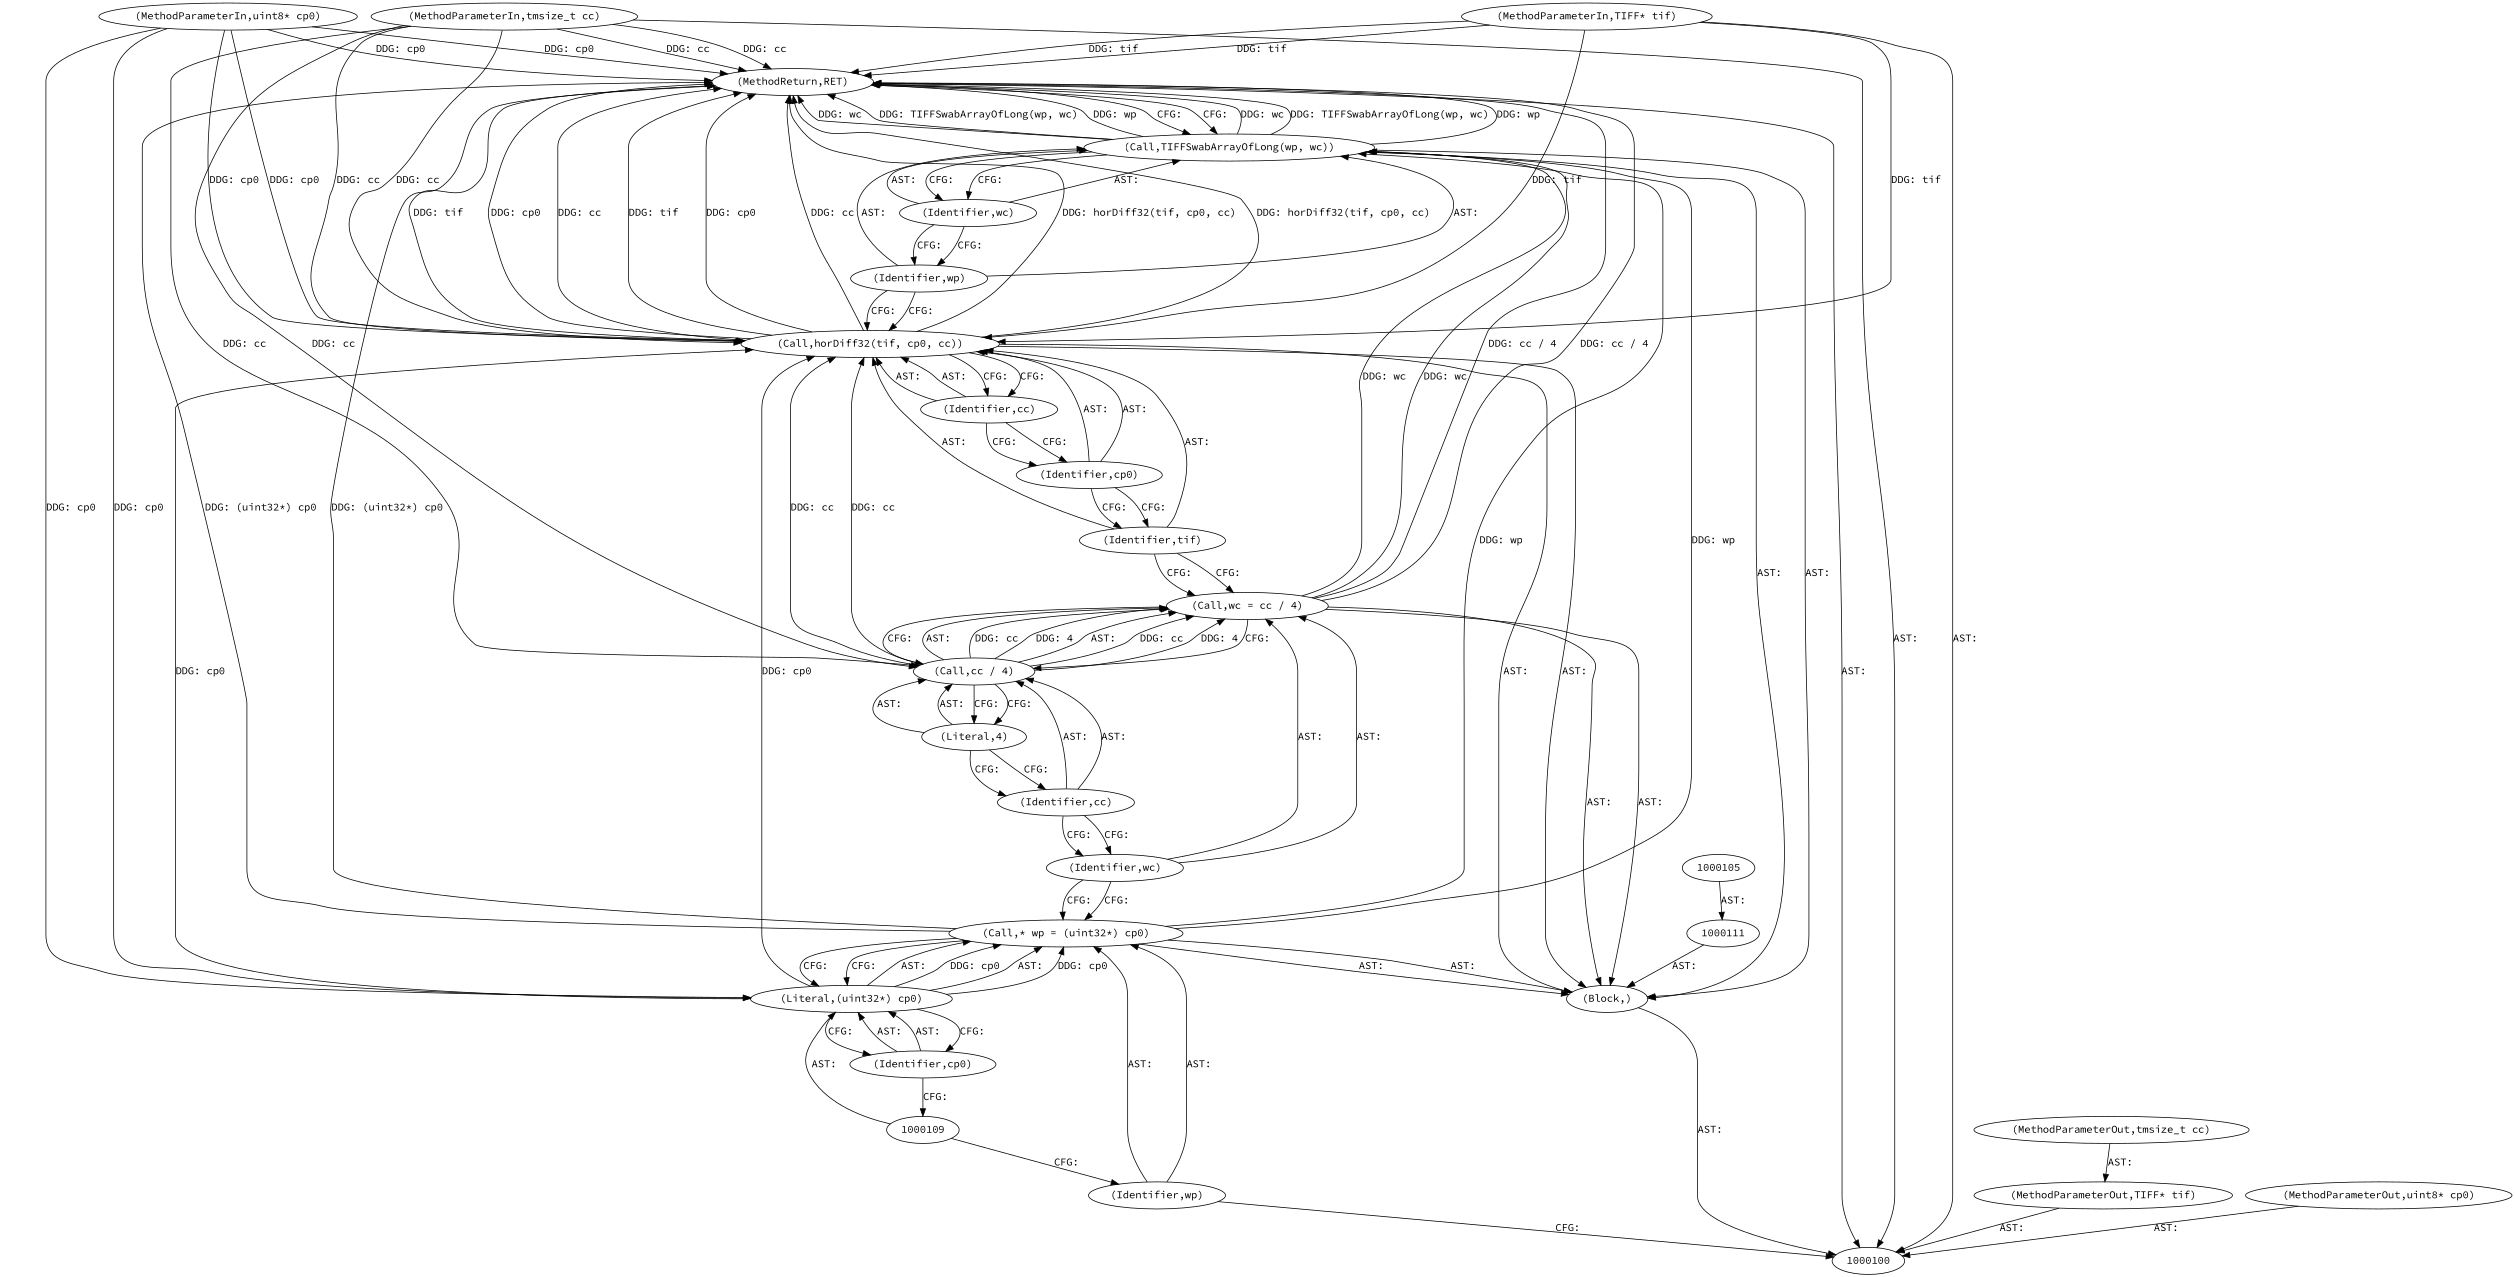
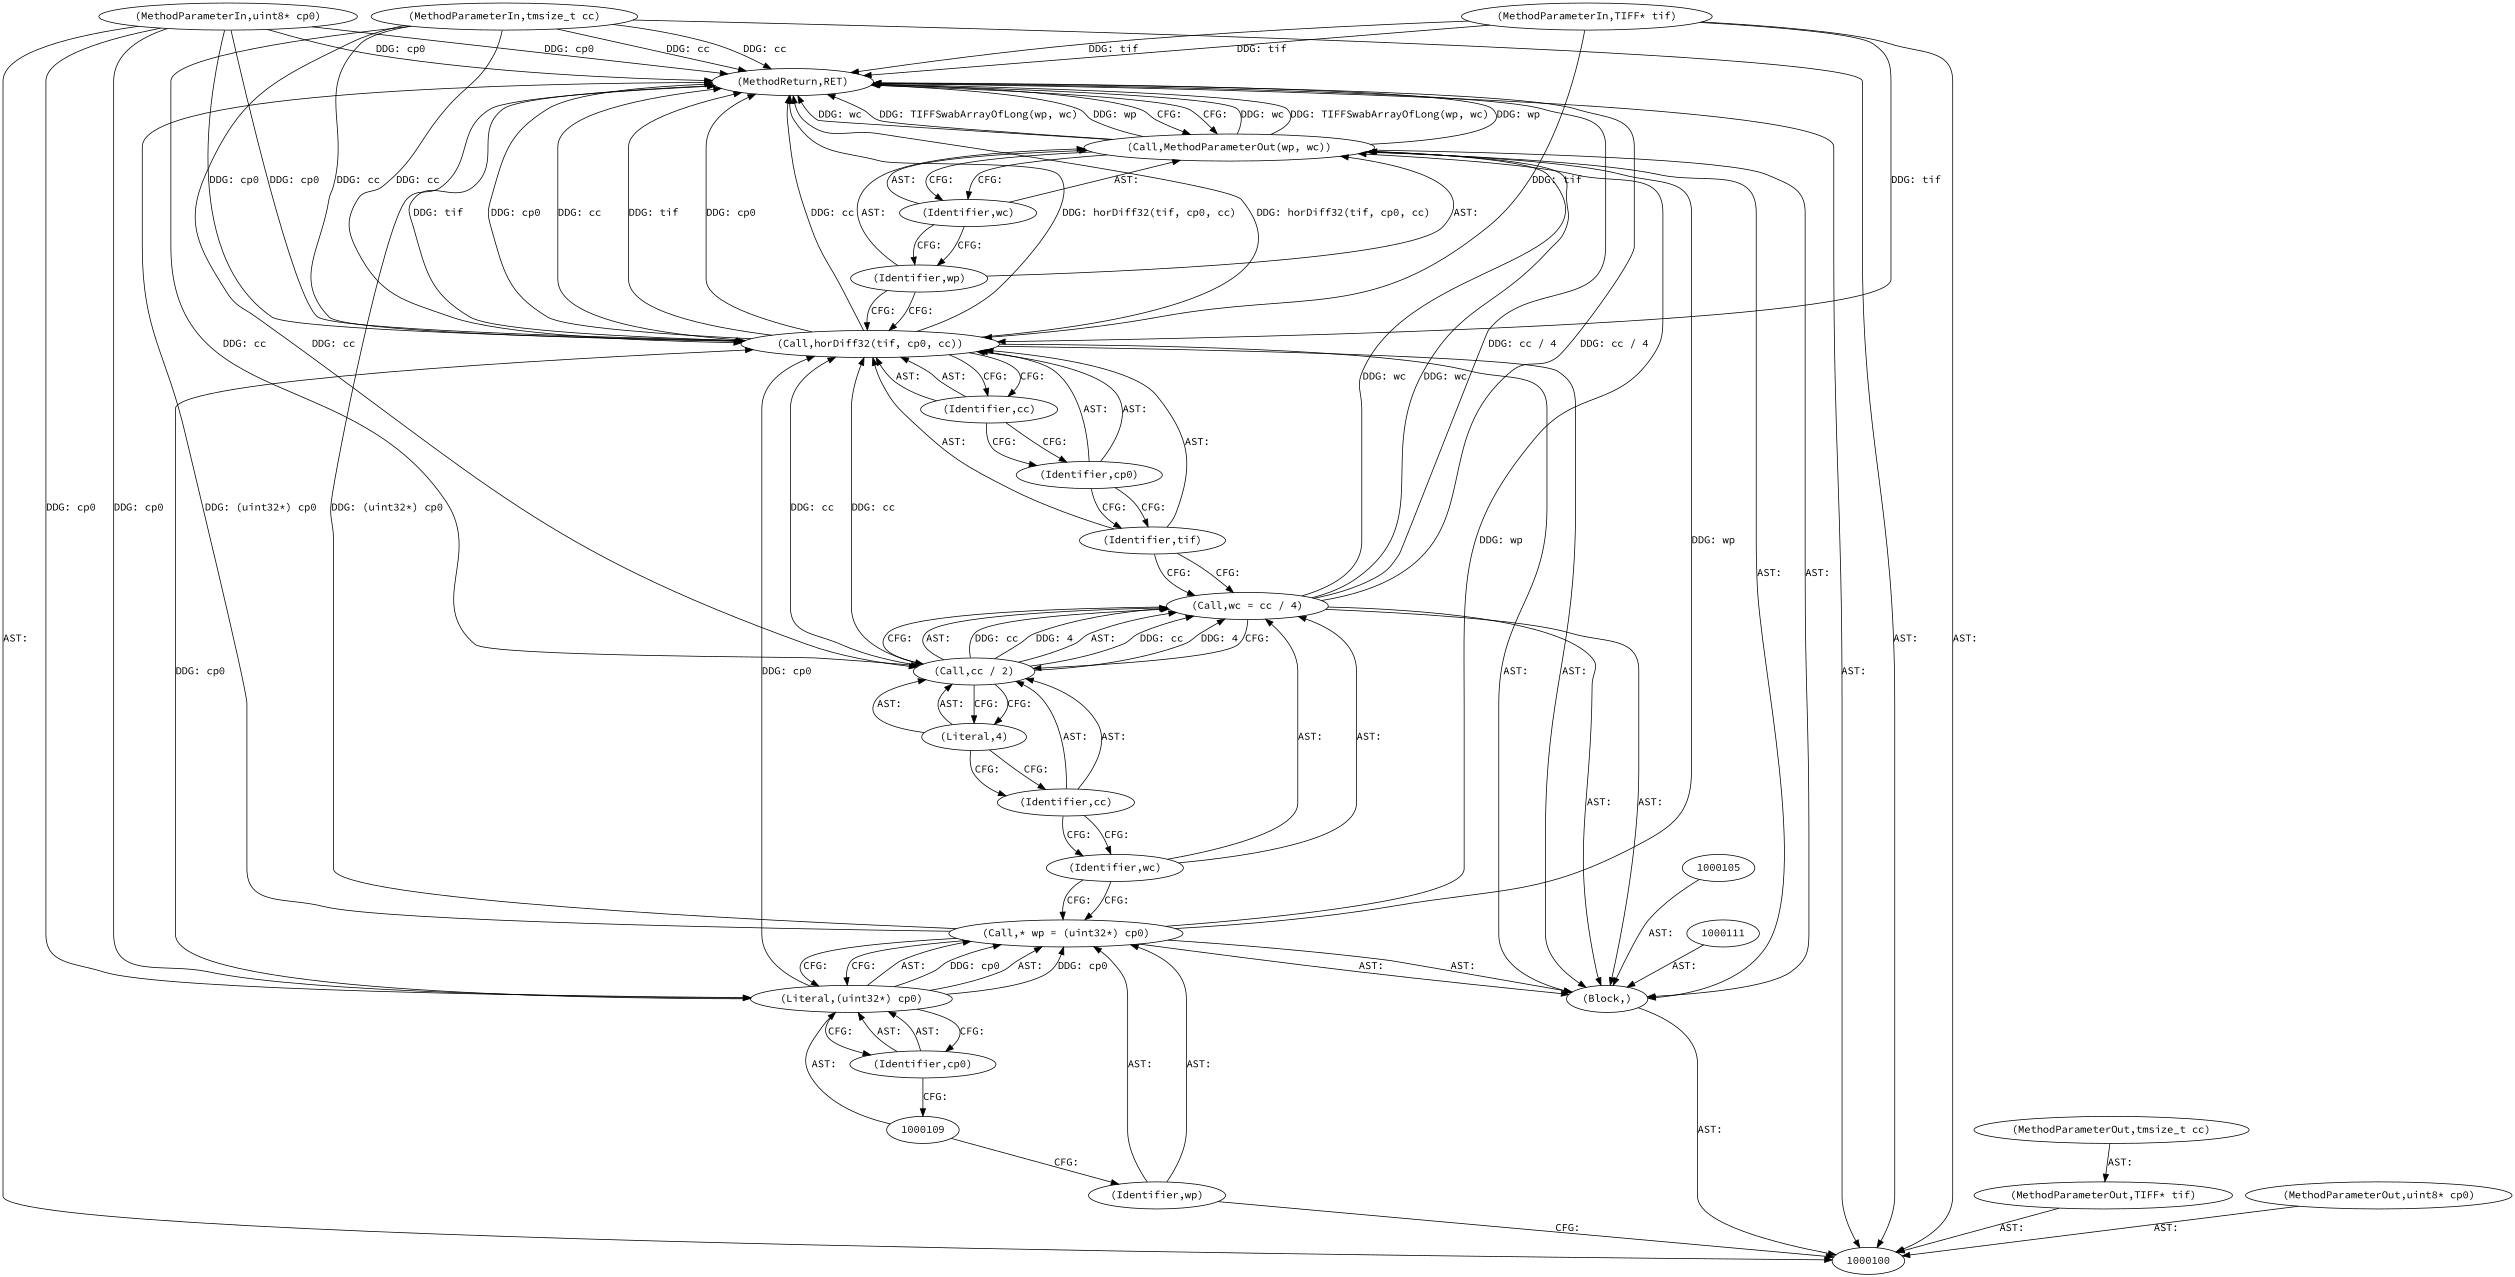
node "(Call,TIFFSwabArrayOfLong(wp, wc))": label "(Call,TIFFSwabArrayOfLong(wp, wc))" -> "(Call,MethodParameterOut(wp, wc))"
node "(Call,cc / 4)": label "(Call,cc / 4)" -> "(Call,cc / 2)"
edge "1000105" -> "1000111": now "1000105" -> "(Block,)"
edge "(MethodParameterIn,uint8* cp0)" -> "1000100": added, label "AST:"
